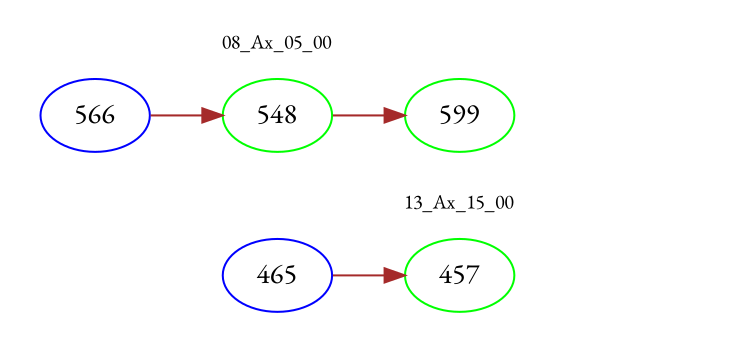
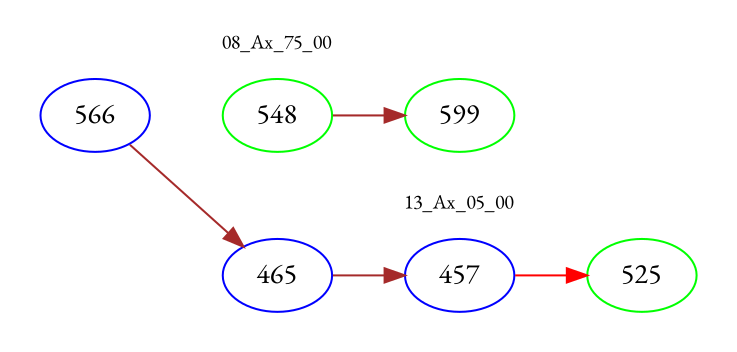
cluster "08_Ax_05_00": label "08_Ax_05_00" -> "08_Ax_75_00"
edge "566" -> "548": now "566" -> "465"
cluster "13_Ax_15_00": label "13_Ax_15_00" -> "13_Ax_05_00"
node "457": color green -> blue
node "525": added
